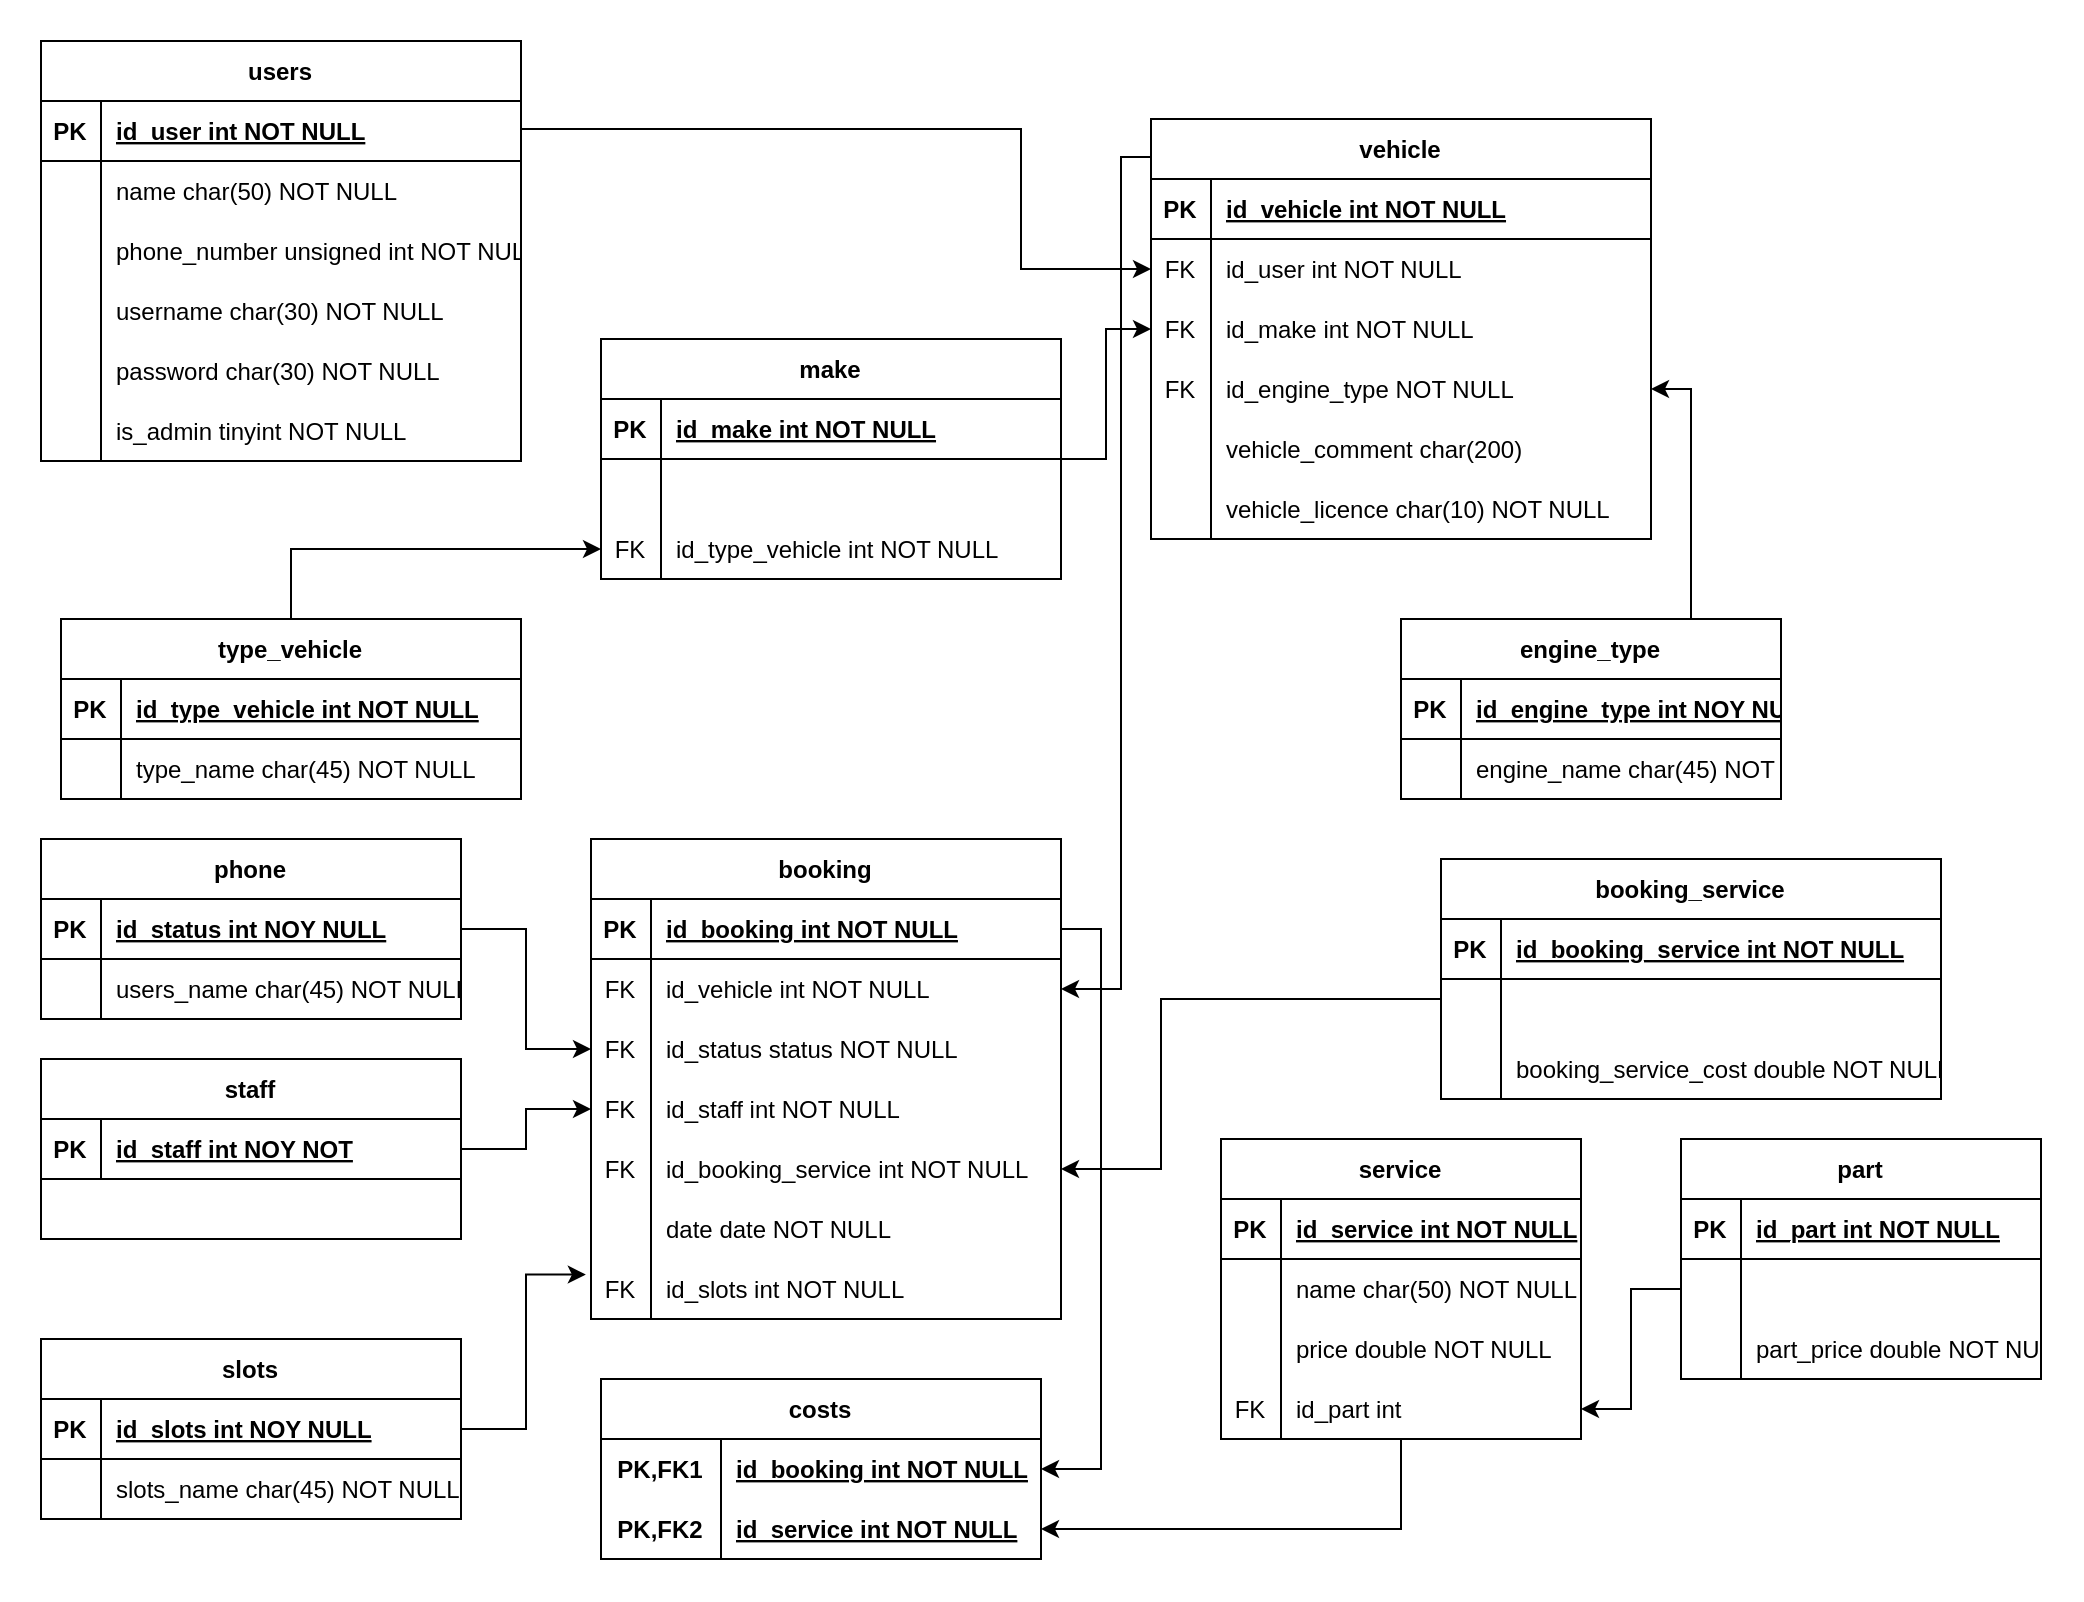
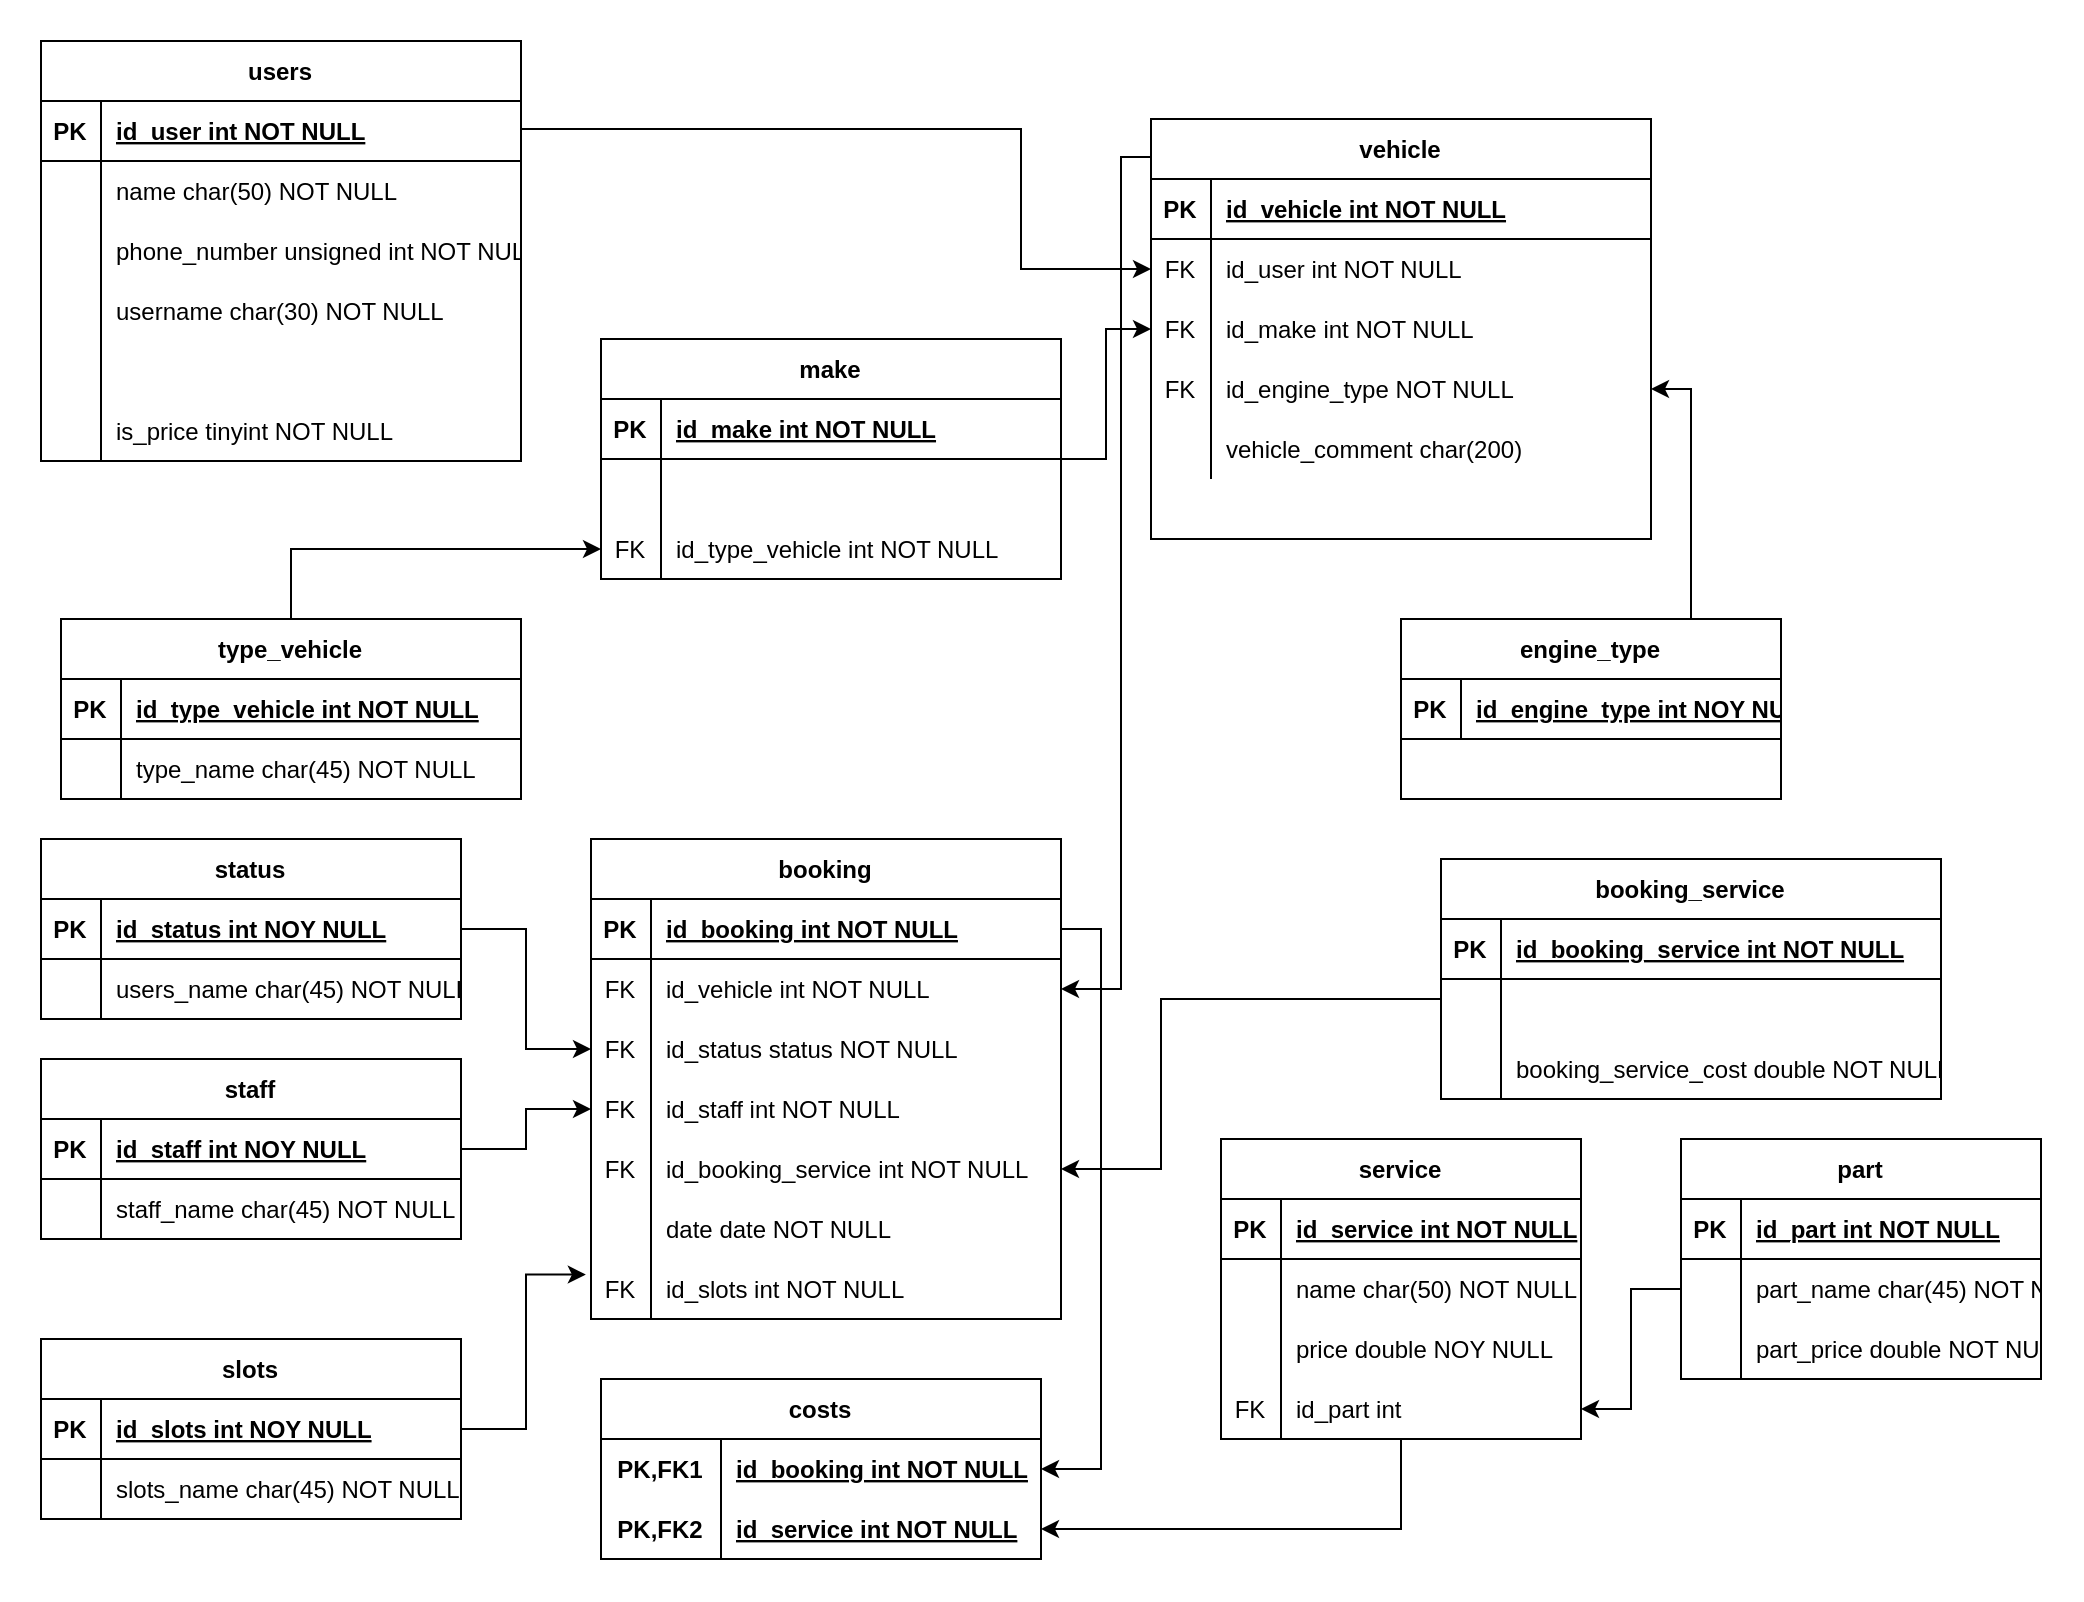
node "password char(30) NOT NULL": removed
node "is_admin tinyint NOT NULL": label "is_admin tinyint NOT NULL" -> "is_price tinyint NOT NULL"
node "vehicle_licence char(10) NOT NULL": removed
node "engine_name char(45) NOT NULL": removed
node "phone": label "phone" -> "status"
node "id_staff int NOY NOT": label "id_staff int NOY NOT" -> "id_staff int NOY NULL"
node "staff_name char(45) NOT NULL": added
node "part_name char(45) NOT NULL": added
node "price double NOT NULL": label "price double NOT NULL" -> "price double NOY NULL"
